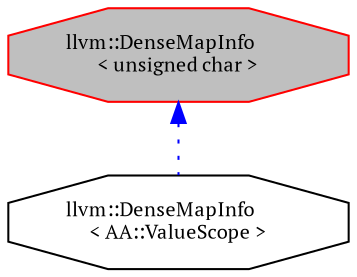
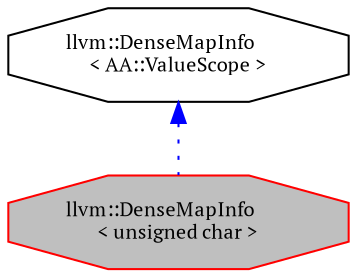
edge "llvm::DenseMapInfo < AA::ValueScope >" -> "llvm::DenseMapInfo < unsigned char >": reversed
